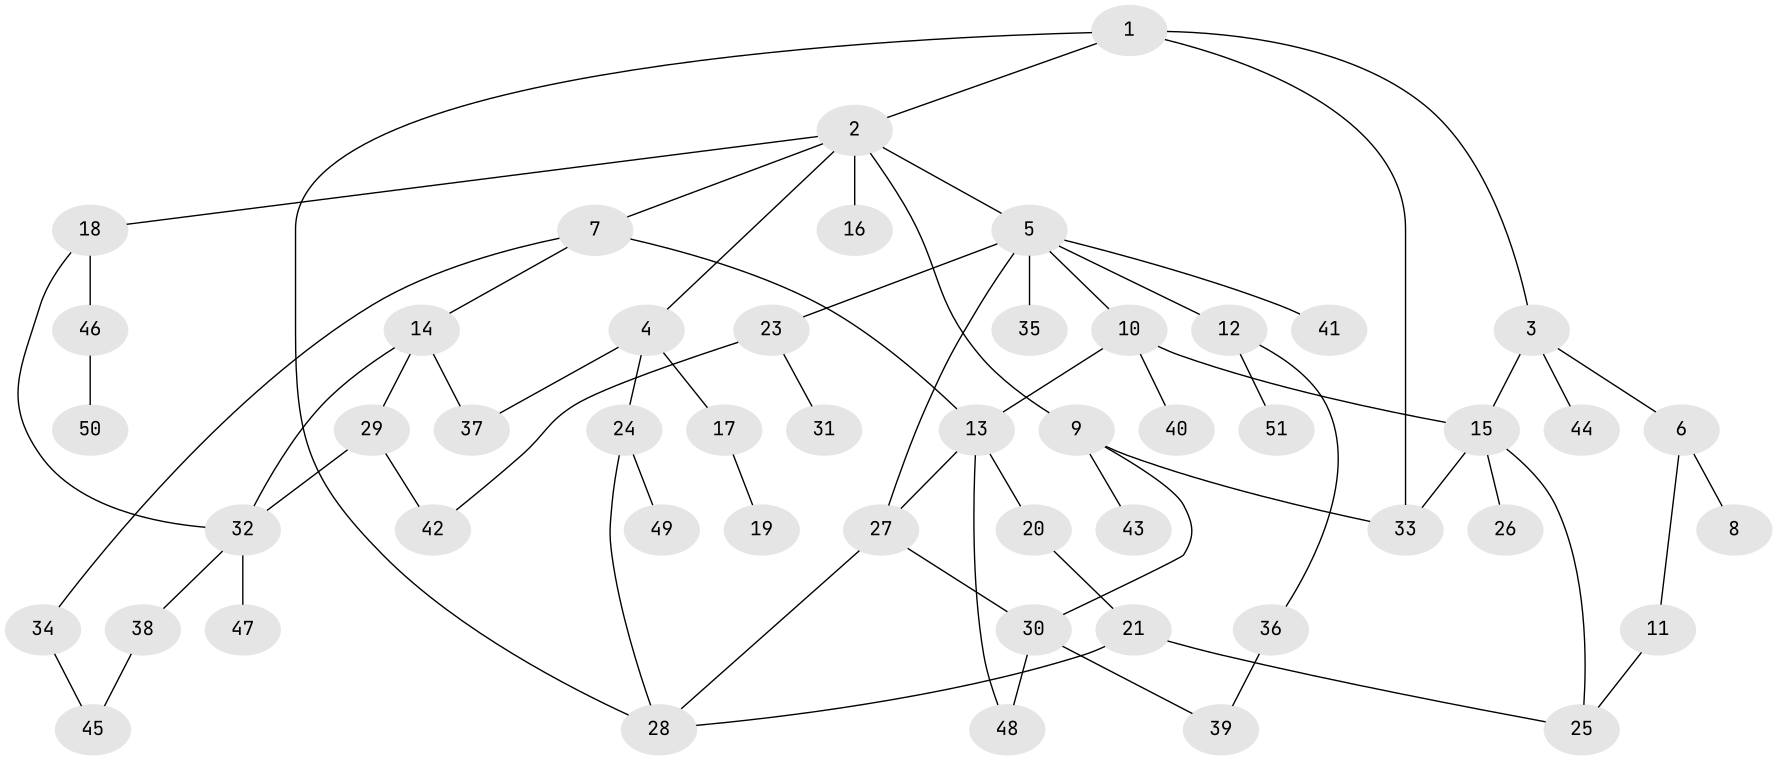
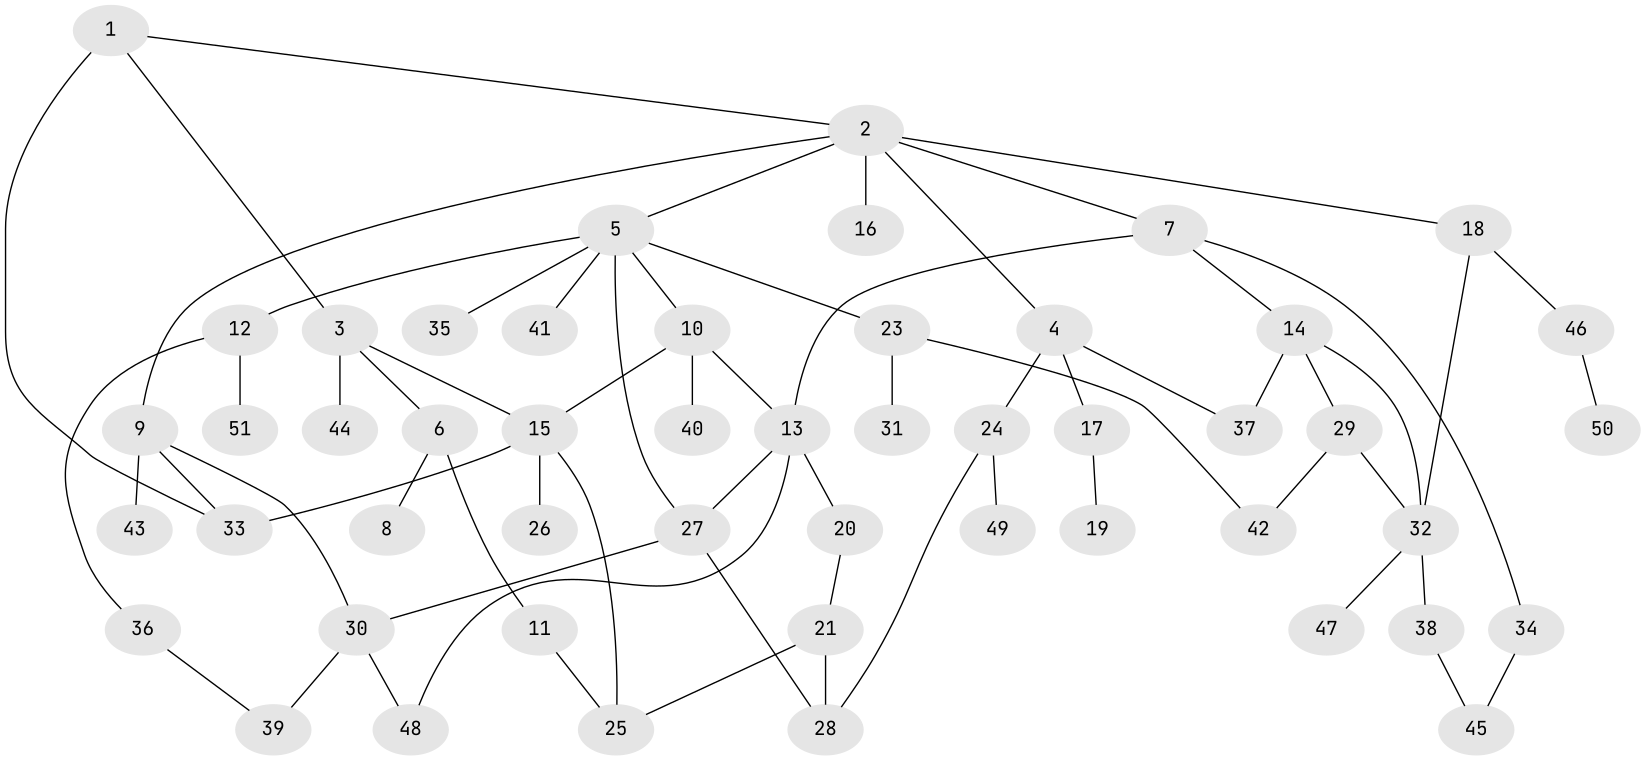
edge "1" -- "28": removed
